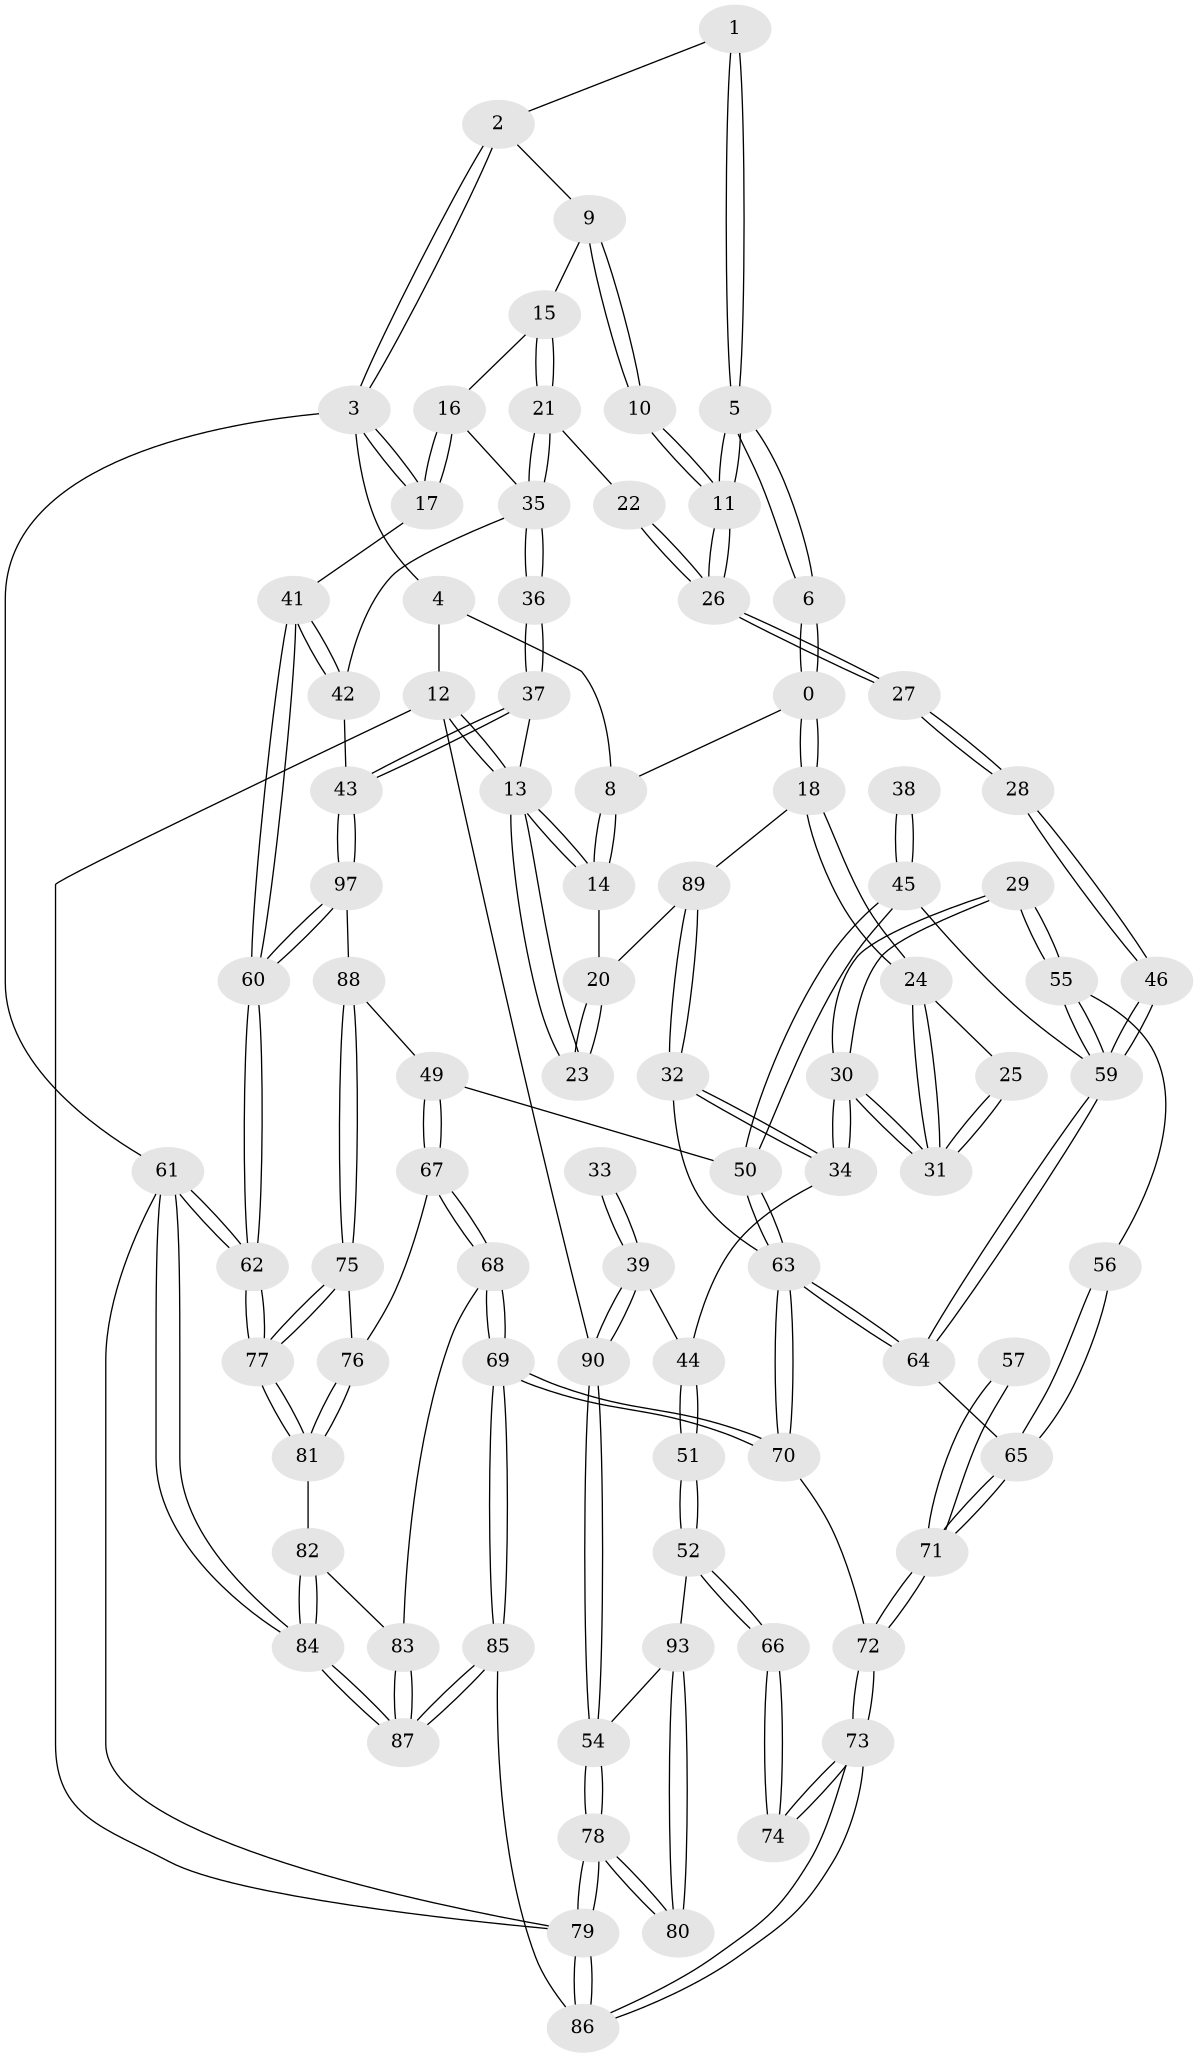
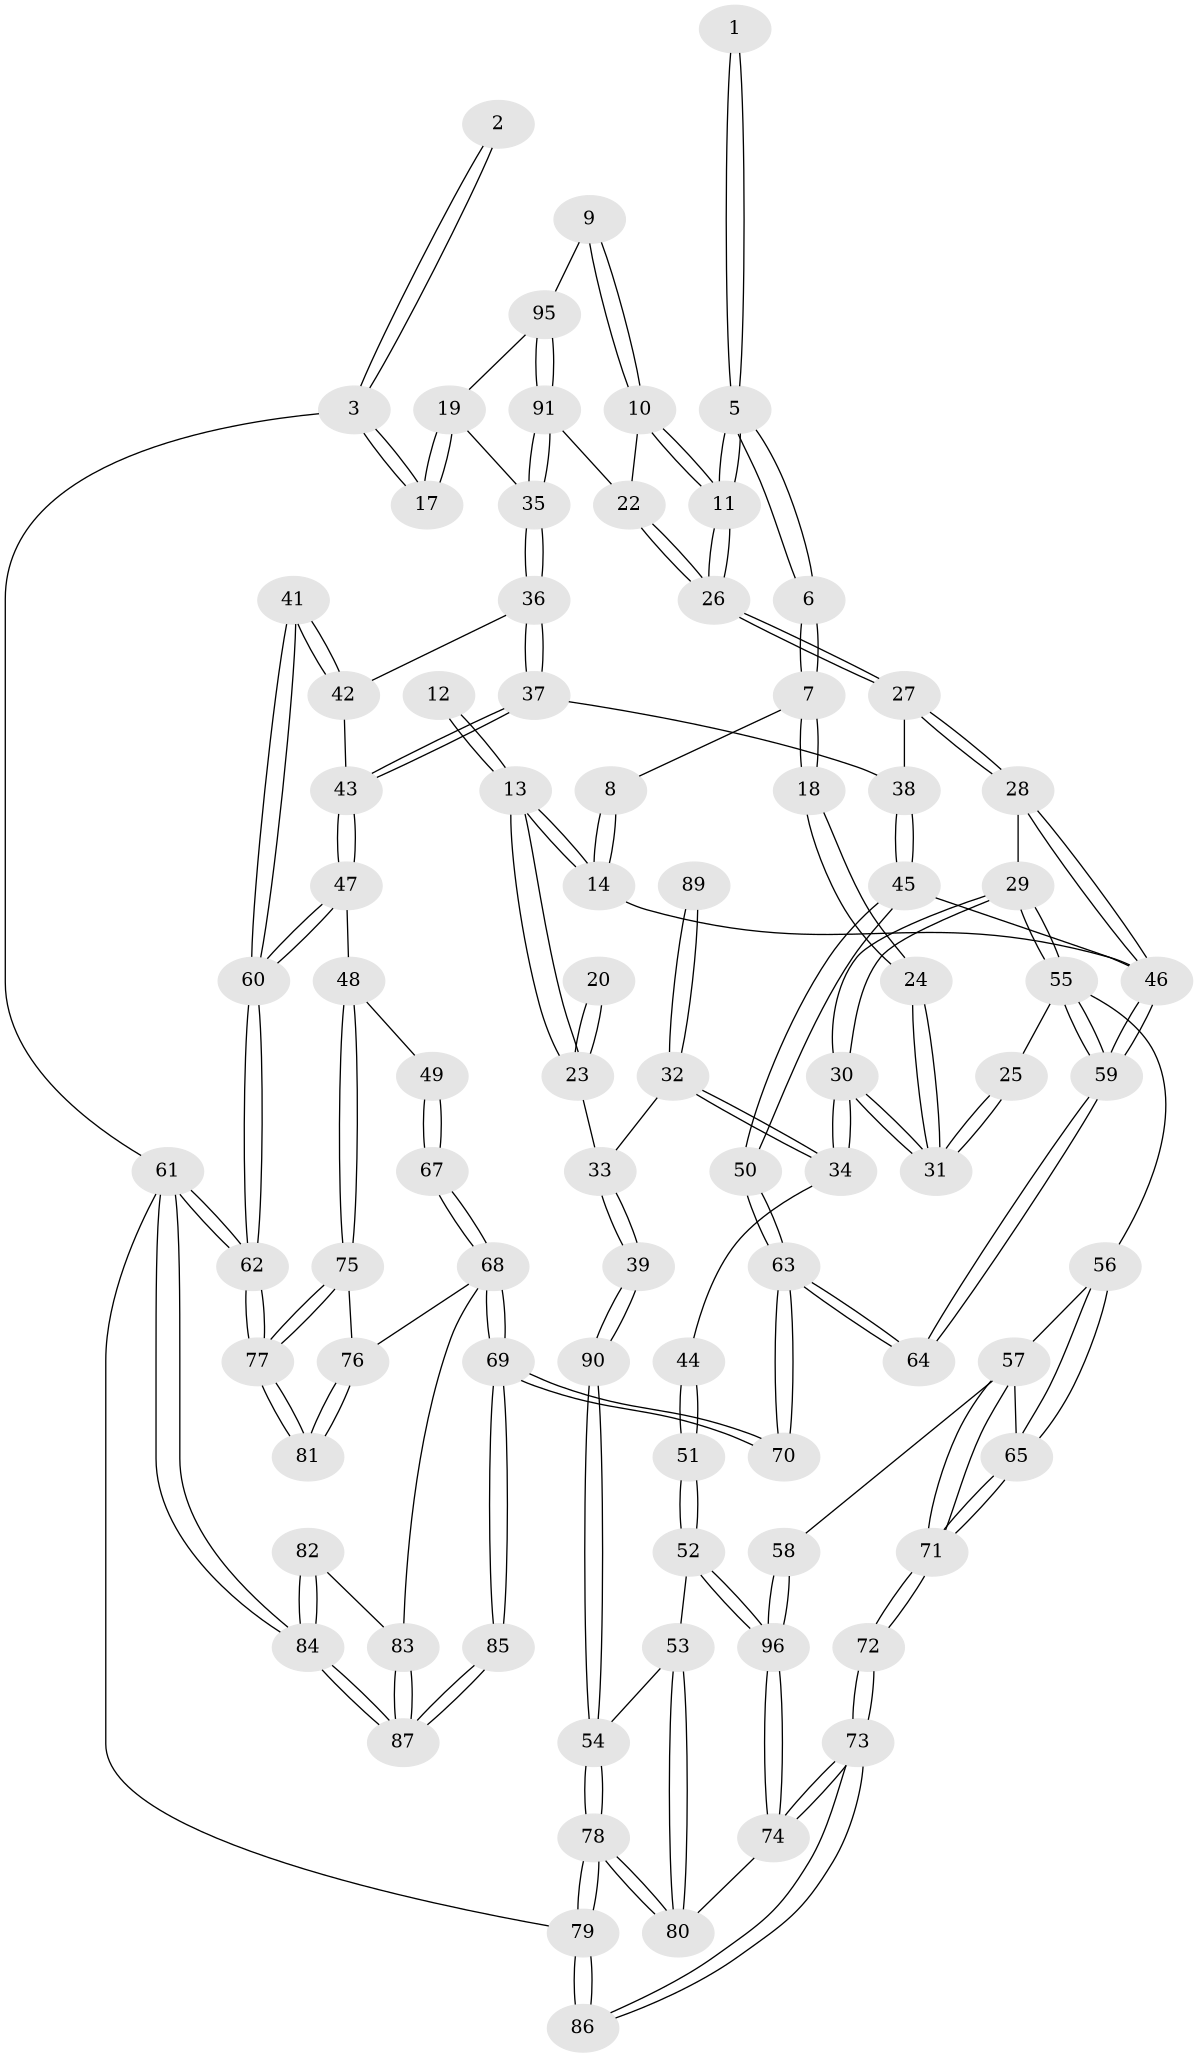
edge "1" -- "2": removed
edge "2" -- "9": removed
node "15": label "15" -> "95"
node "16": label "16" -> "19"
node "21": label "21" -> "91"
edge "10" -- "22": added
edge "17" -- "41": removed
edge "35" -- "42": now "36" -- "42"
node "4": removed
node "0": label "0" -> "7"
edge "37" -- "13": now "37" -- "38"
edge "27" -- "38": added
edge "18" -- "89": removed
edge "28" -- "29": added
node "97": label "97" -> "47"
edge "89" -- "20": removed
edge "14" -- "20": now "14" -- "46"
node "88": label "88" -> "48"
edge "45" -- "59": now "45" -- "46"
edge "12" -- "90": removed
edge "24" -- "25": now "55" -- "25"
edge "23" -- "33": added
edge "49" -- "50": removed
edge "32" -- "63": now "32" -- "33"
edge "67" -- "76": now "68" -- "76"
edge "39" -- "44": removed
edge "56" -- "57": added
edge "12" -- "79": removed
edge "64" -- "65": now "57" -- "65"
edge "81" -- "82": removed
edge "70" -- "72": removed
node "58": added
node "93": label "93" -> "53"
node "66": label "66" -> "96"
edge "85" -- "86": removed
edge "74" -- "80": added
